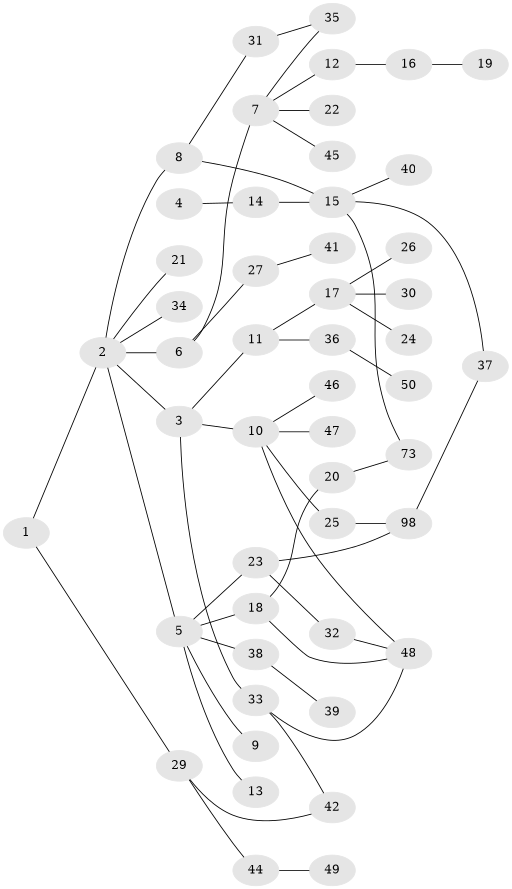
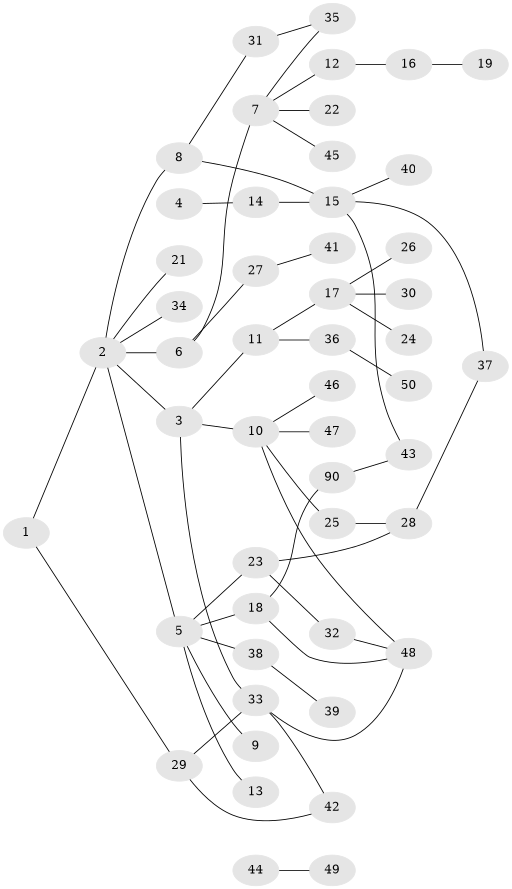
node "73": label "73" -> "43"
node "20": label "20" -> "90"
node "98": label "98" -> "28"
edge "29" -- "44": now "29" -- "33"
